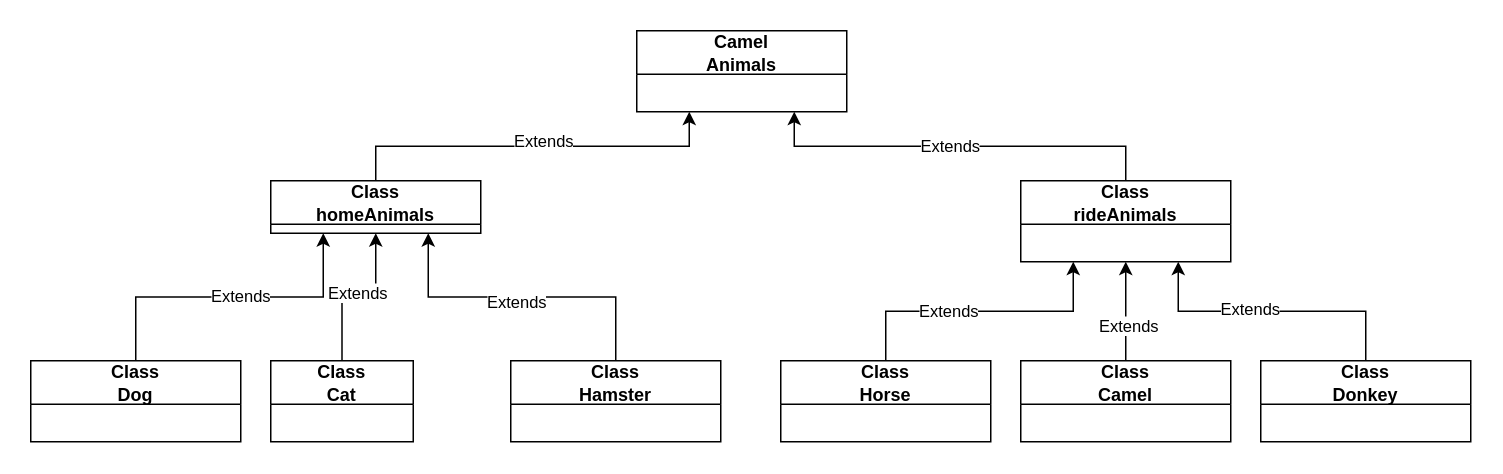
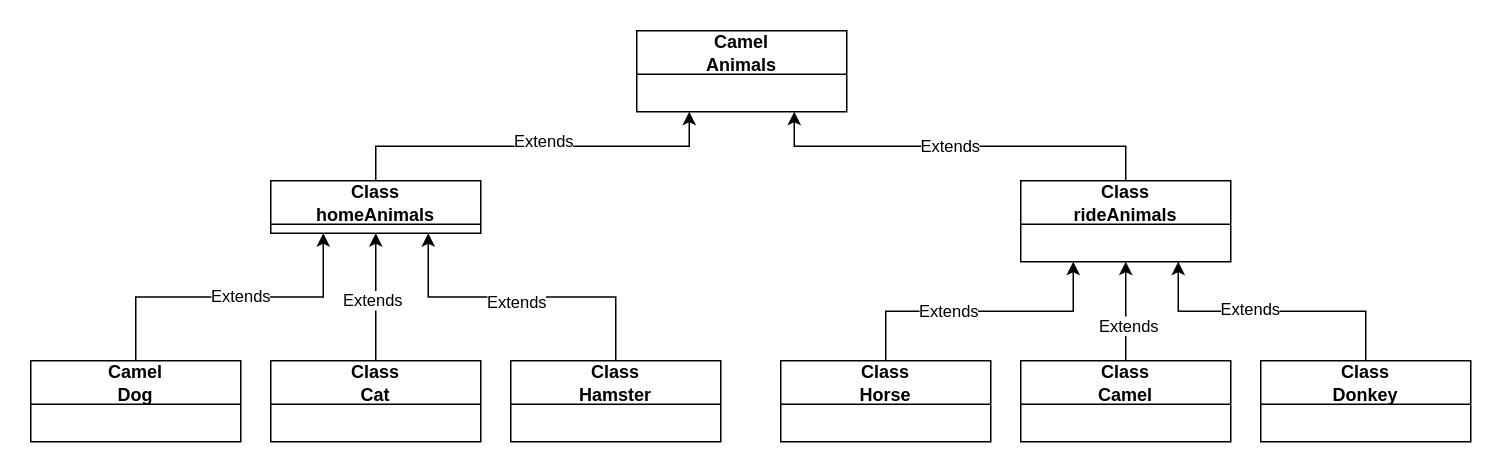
node "Class Dog": label "Class Dog" -> "Camel Dog"
node "Class Cat": size 143x81 -> 210x81
